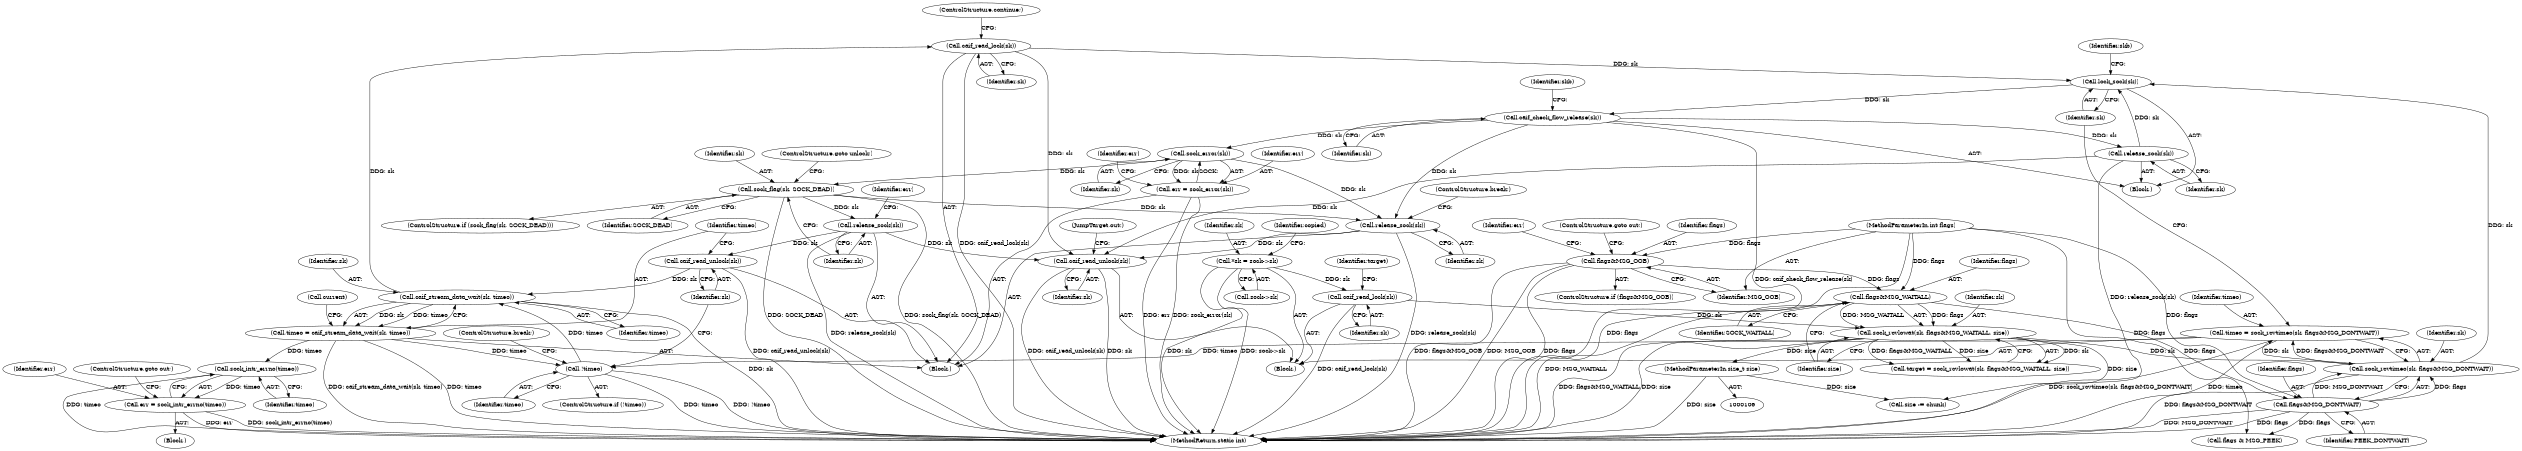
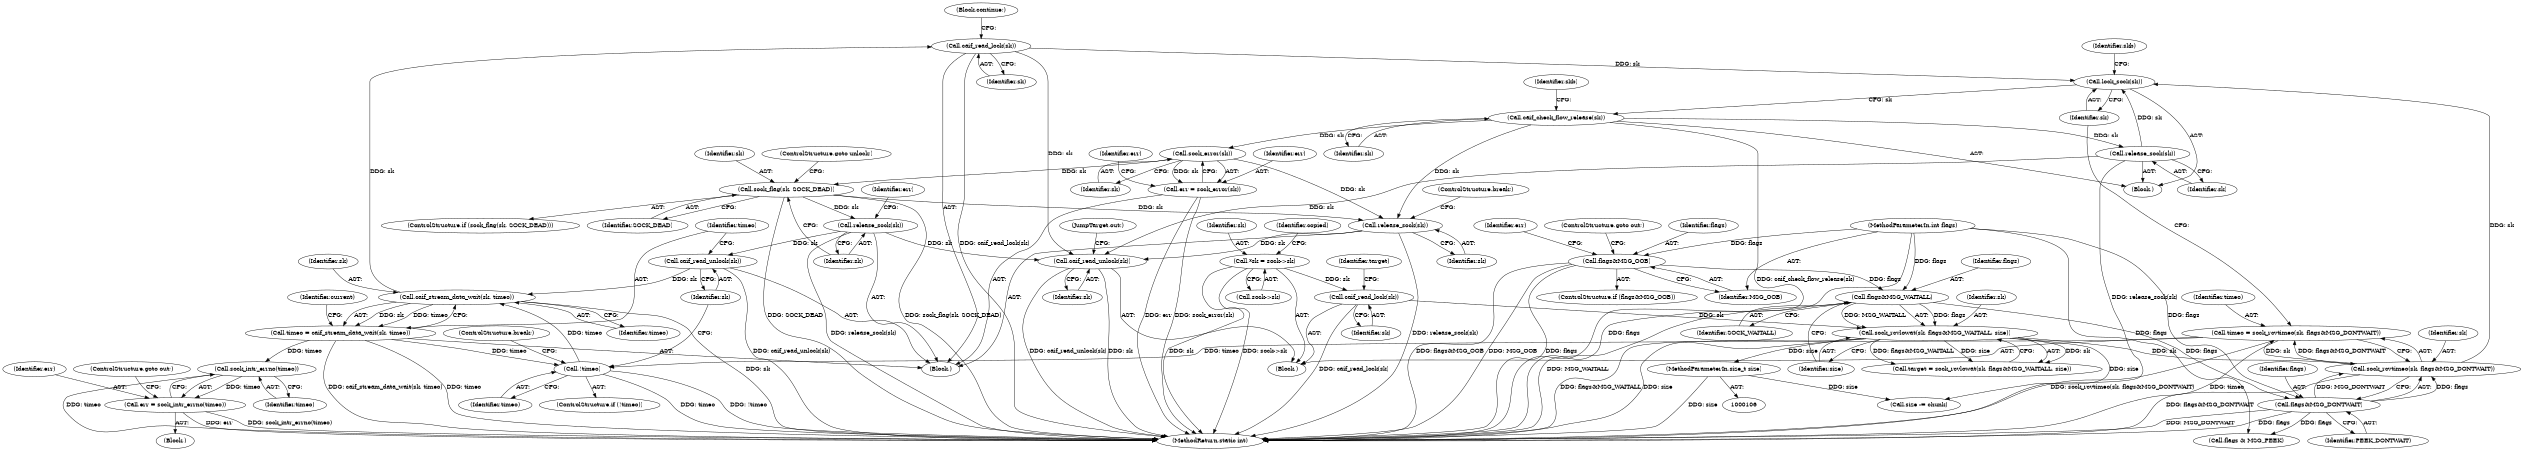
node "(ControlStructure,continue;)": label "(ControlStructure,continue;)" -> "(Block,continue;)"
edge "(Call,lock_sock(sk))" -> "(Call,caif_check_flow_release(sk))": label "DDG: sk" -> "CFG: sk"
edge "(Call,err = sock_error(sk))" -> "(Call,sock_error(sk))": label "SOCK: " -> "CFG: "
node "(Call,current)": label "(Call,current)" -> "(Identifier,current)"
